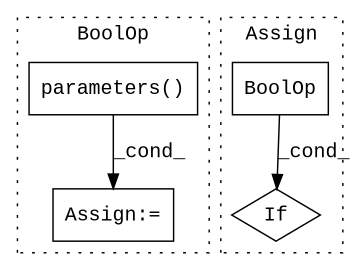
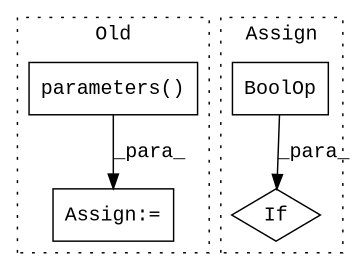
cluster "BoolOp": label "BoolOp" -> "Old"
edge "parameters()" -> "Assign:=": label "_cond_" -> "_para_"
edge "BoolOp" -> "If": label "_cond_" -> "_para_"
